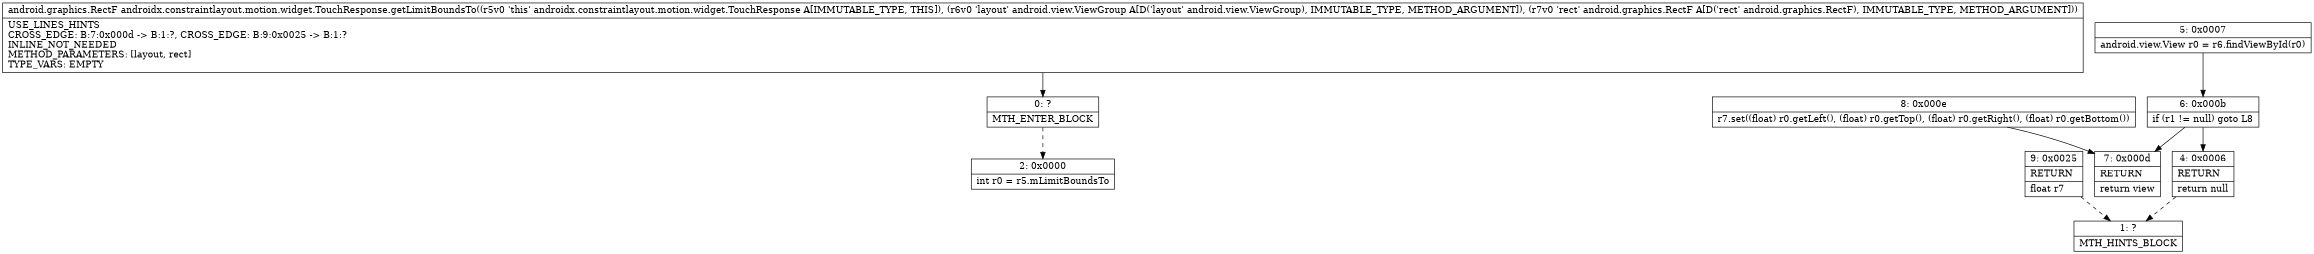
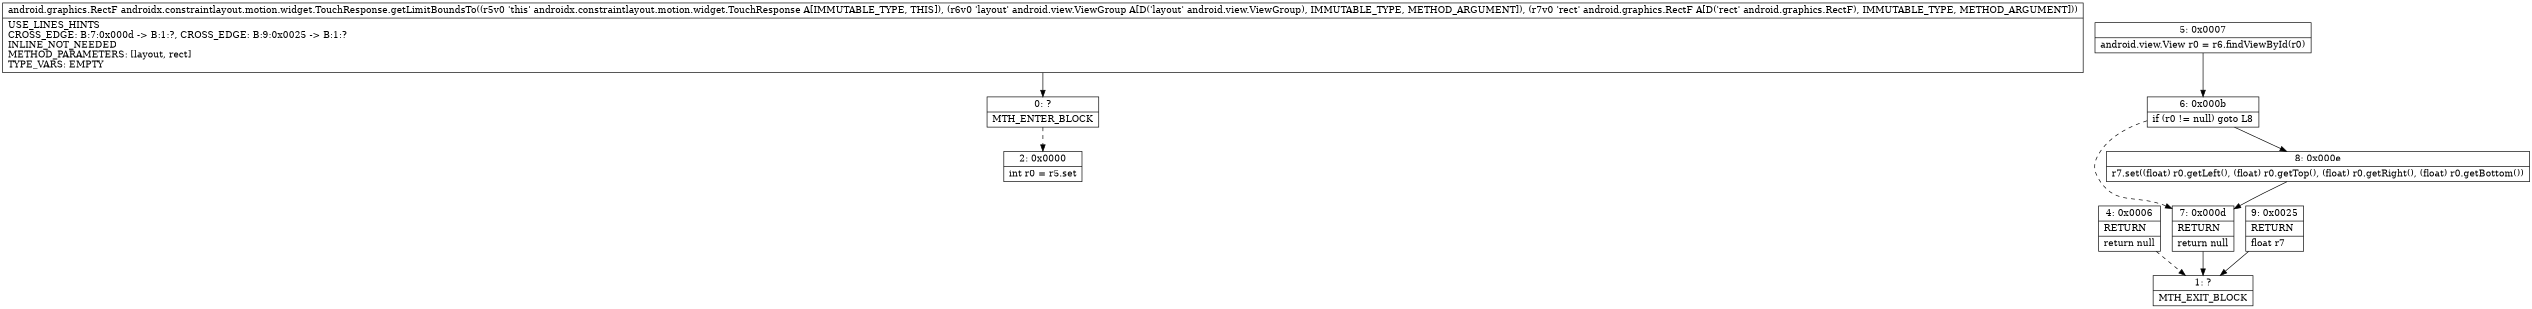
node "6: 0x000b": text "if (r1 != null) goto L8" -> "if (r0 != null) goto L8"
edge "6: 0x000b" -> "4: 0x0006": now "6: 0x000b" -> "8: 0x000e"
edge "6: 0x000b" -> "7: 0x000d": style solid -> dashed
node "2: 0x0000": text "int r0 = r5.mLimitBoundsTo" -> "int r0 = r5.set"
node "7: 0x000d": text "return view" -> "return null"
edge "9: 0x0025" -> "1: ?": style dashed -> solid
node "1: ?": text "MTH_HINTS_BLOCK" -> "MTH_EXIT_BLOCK"
edge "7: 0x000d" -> "1: ?": added
